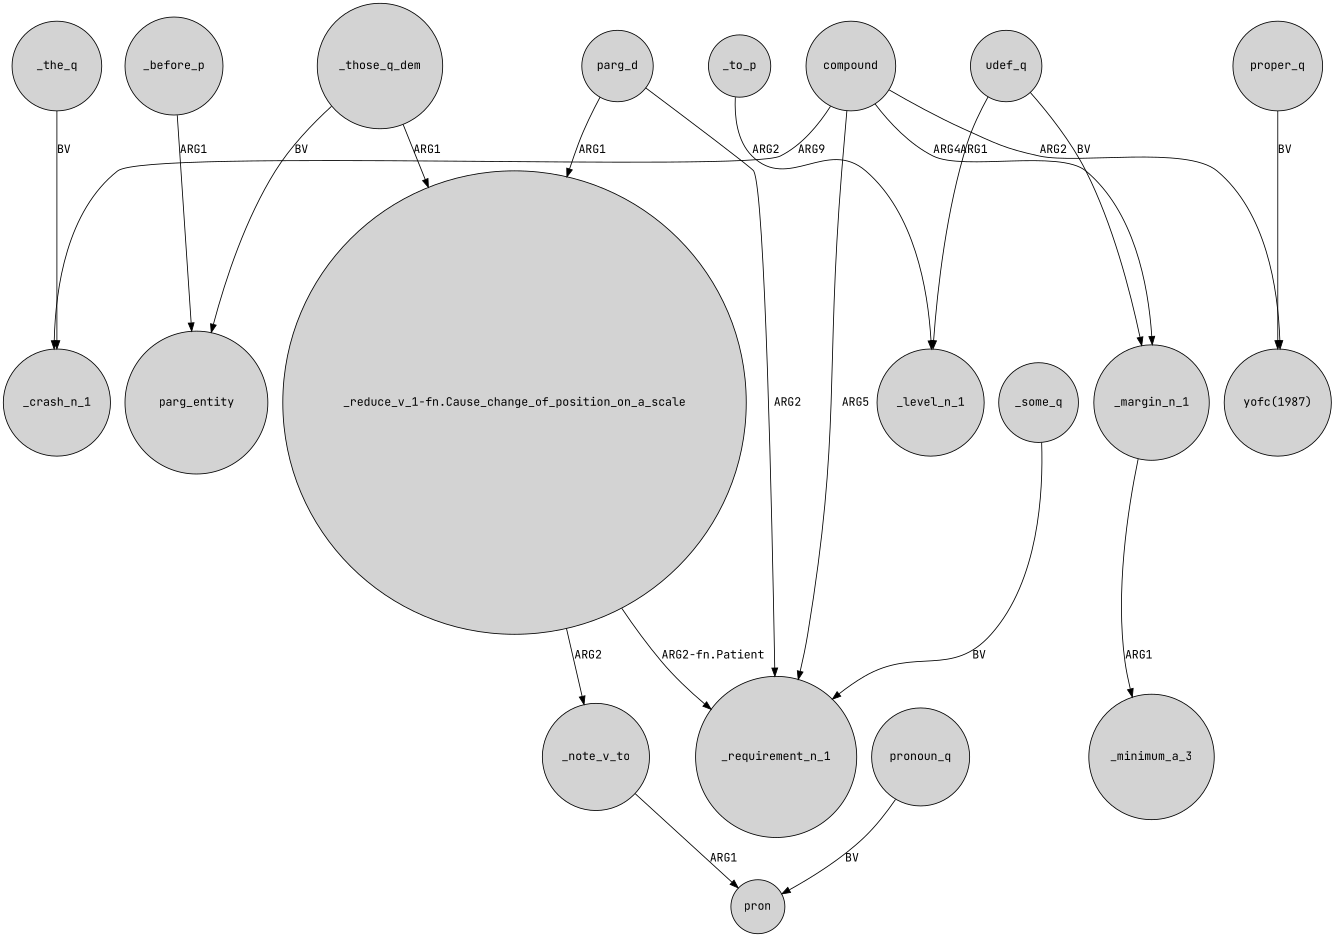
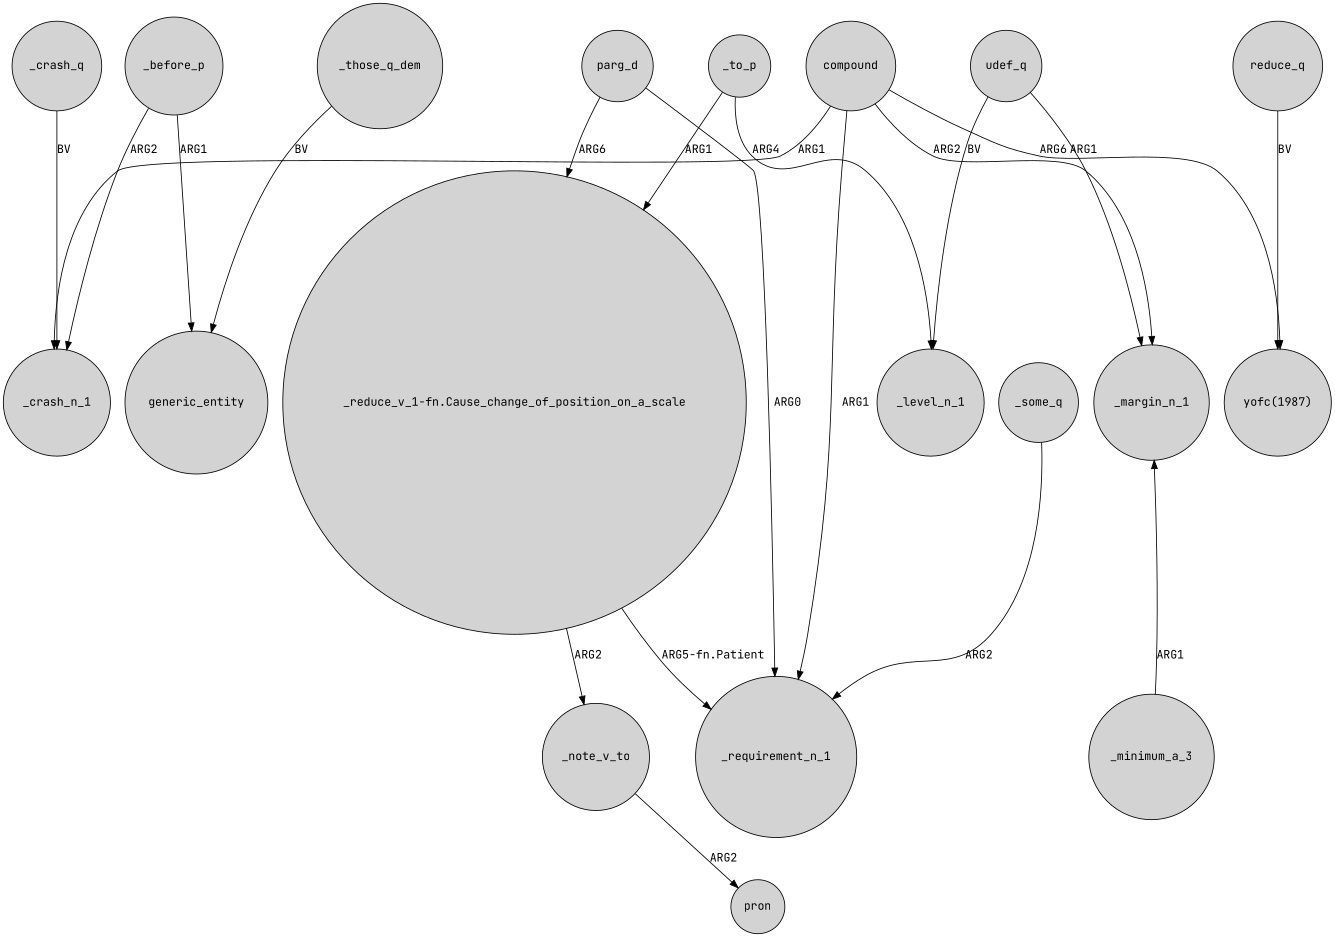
node "_the_q": label "_the_q" -> "_crash_q"
node "proper_q": label "proper_q" -> "reduce_q"
edge "parg_d" -> "_reduce_v_1-fn.Cause_change_of_position_on_a_scale": label "ARG1" -> "ARG6"
edge "_to_p" -> "_level_n_1": label "ARG2" -> "ARG4"
edge "compound" -> "_crash_n_1": label "ARG9" -> "ARG1"
edge "compound" -> "_margin_n_1": label "ARG4" -> "ARG2"
edge "udef_q" -> "_level_n_1": label "ARG1" -> "BV"
edge "compound" -> "yofc(1987)": label "ARG2" -> "ARG6"
edge "udef_q" -> "_margin_n_1": label "BV" -> "ARG1"
edge "_those_q_dem" -> "_reduce_v_1-fn.Cause_change_of_position_on_a_scale": now "_to_p" -> "_reduce_v_1-fn.Cause_change_of_position_on_a_scale"
edge "_before_p" -> "_crash_n_1": added, label "ARG2"
node "parg_entity": label "parg_entity" -> "generic_entity"
edge "parg_d" -> "_requirement_n_1": label "ARG2" -> "ARG0"
edge "compound" -> "_requirement_n_1": label "ARG5" -> "ARG1"
edge "_margin_n_1" -> "_minimum_a_3": reversed
edge "_reduce_v_1-fn.Cause_change_of_position_on_a_scale" -> "_requirement_n_1": label "ARG2-fn.Patient" -> "ARG5-fn.Patient"
edge "_some_q" -> "_requirement_n_1": label "BV" -> "ARG2"
node "pronoun_q": removed
edge "_note_v_to" -> "pron": label "ARG1" -> "ARG2"
